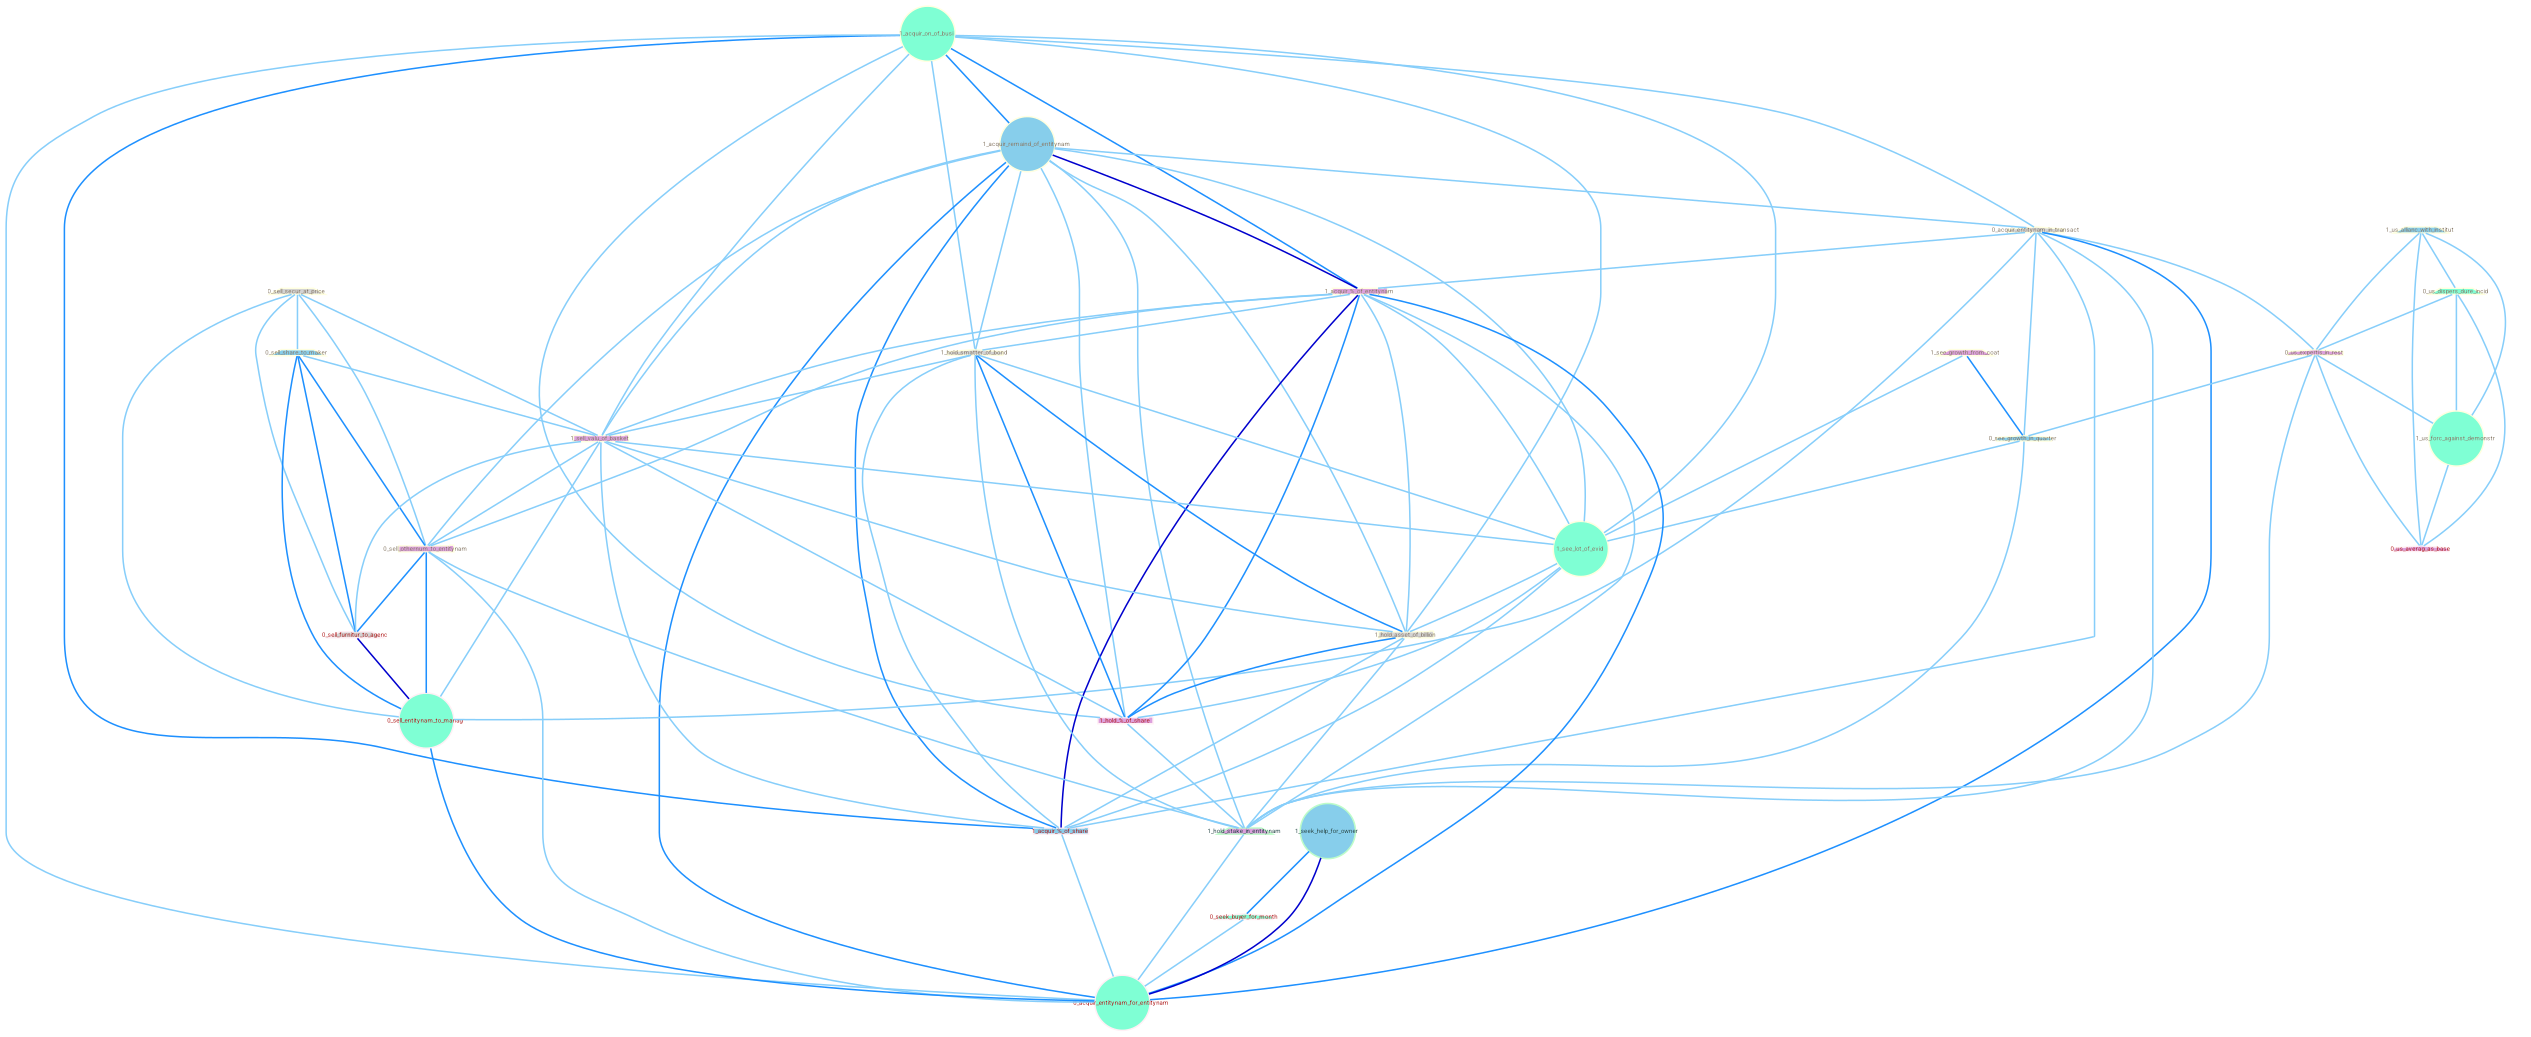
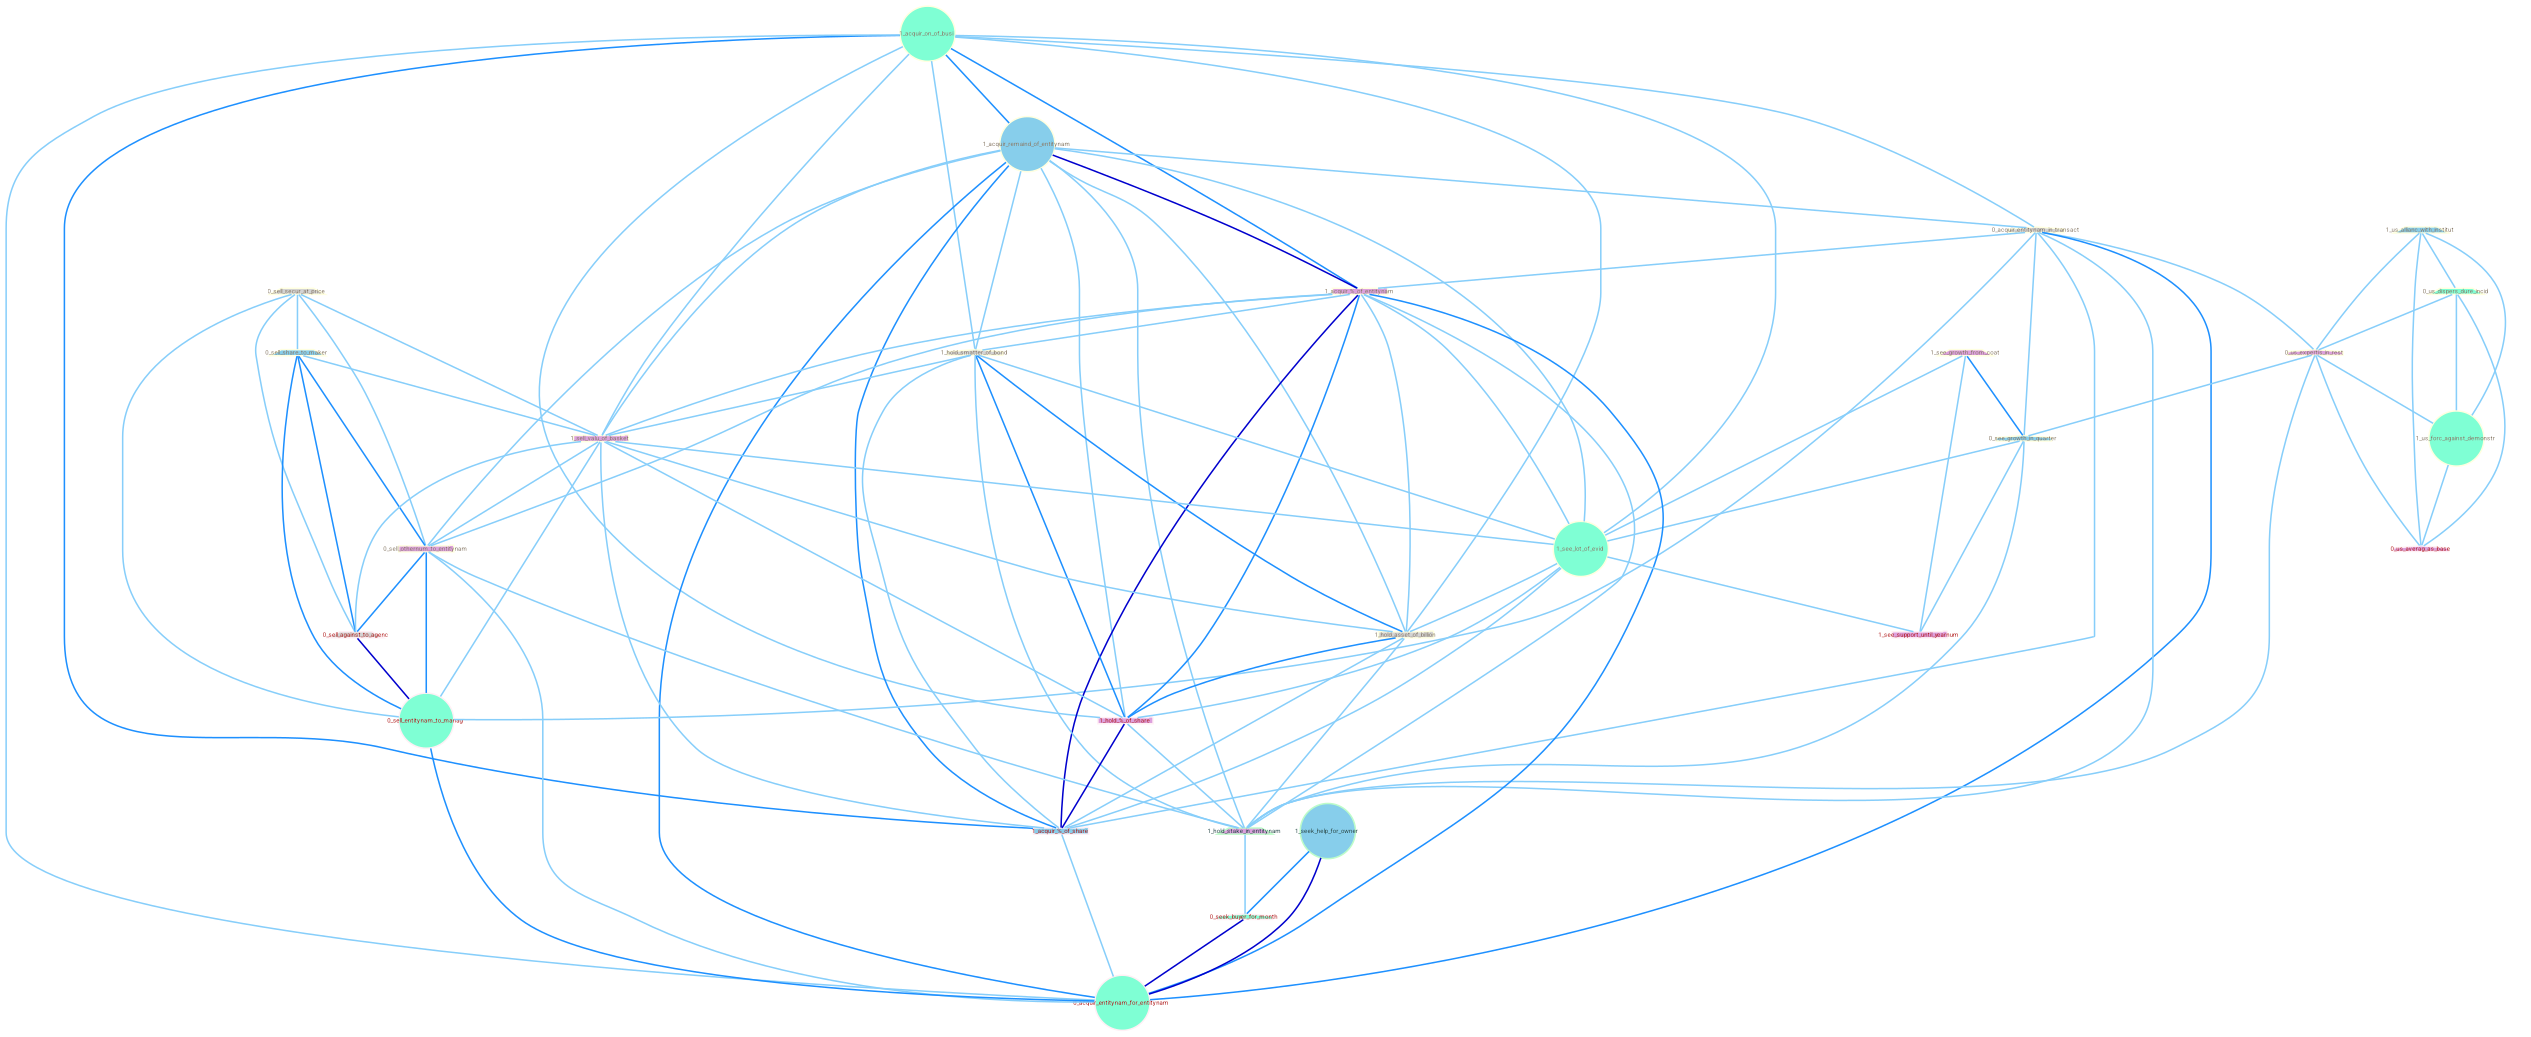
node "0_sell_furnitur_to_agenc": label "0_sell_furnitur_to_agenc" -> "0_sell_against_to_agenc"
node "1_see_support_until_yearnum": added
edge "1_hold_%_of_share" -- "1_acquir_%_of_share": added
edge "1_hold_stake_in_entitynam" -- "0_acquir_entitynam_for_entitynam": now "1_hold_stake_in_entitynam" -- "0_seek_buyer_for_month"
edge "0_seek_buyer_for_month" -- "0_acquir_entitynam_for_entitynam": color #87cefa -> #0000cd
